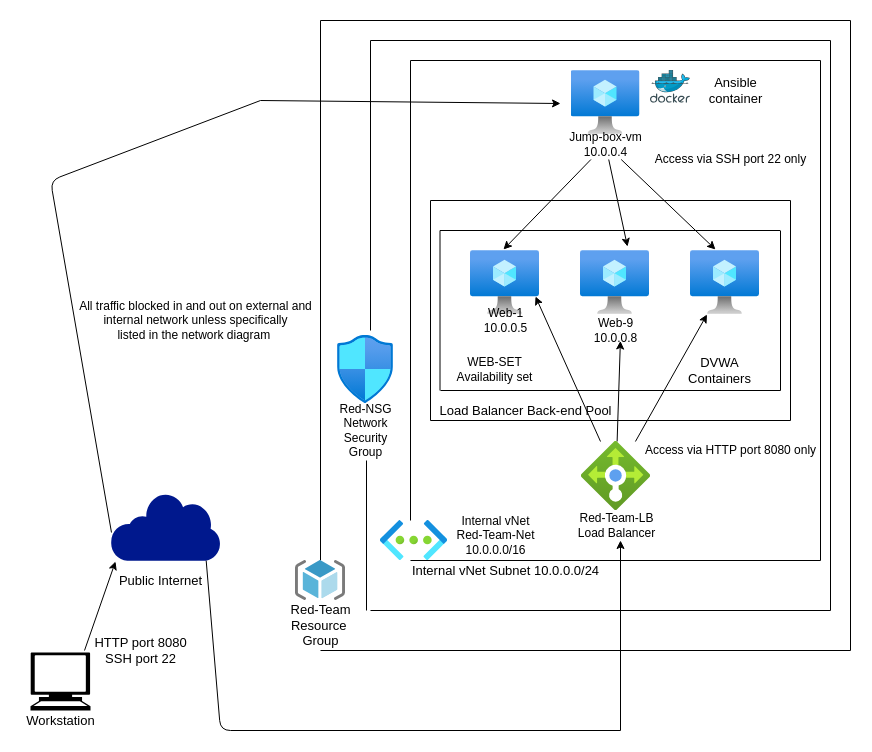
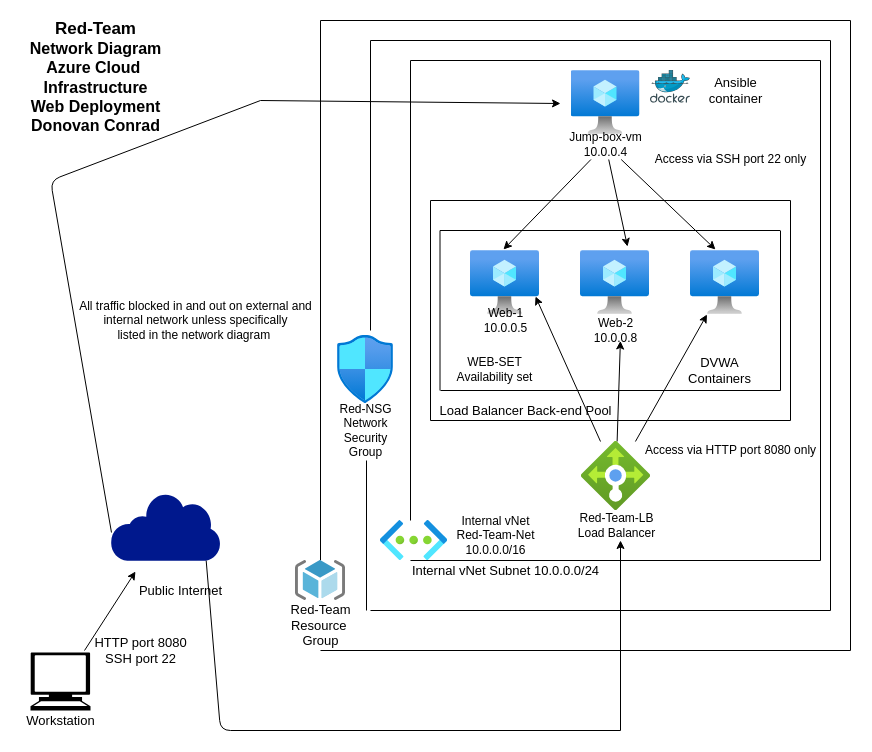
node "Red-Team Network Diagram Azure Cloud Infrastructure Web Deployment Donovan Conrad": added
node "Web-9 10.0.0.8": label "Web-9 10.0.0.8" -> "Web-2 10.0.0.8"
node "Public Internet": moved (161, 581) -> (181, 591)
